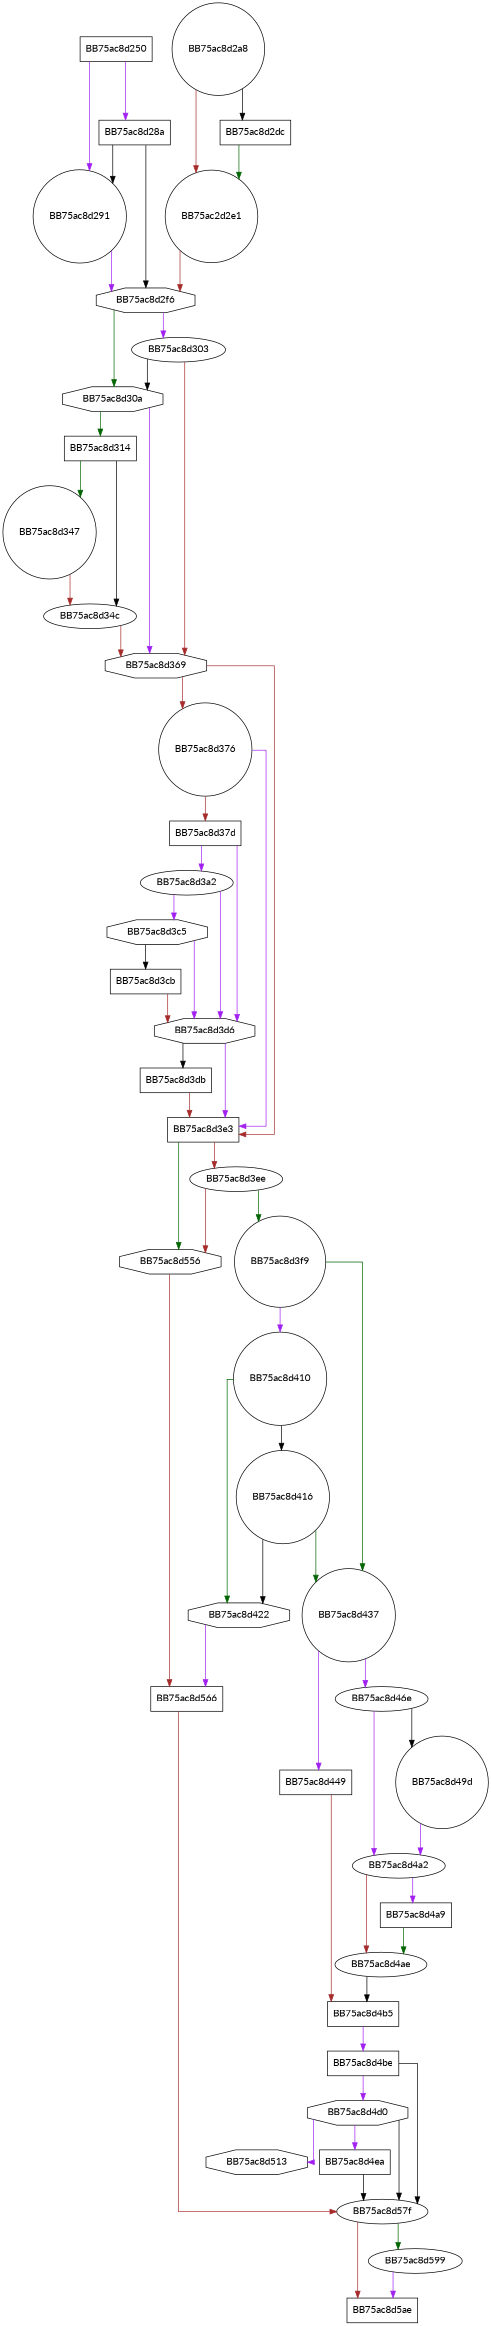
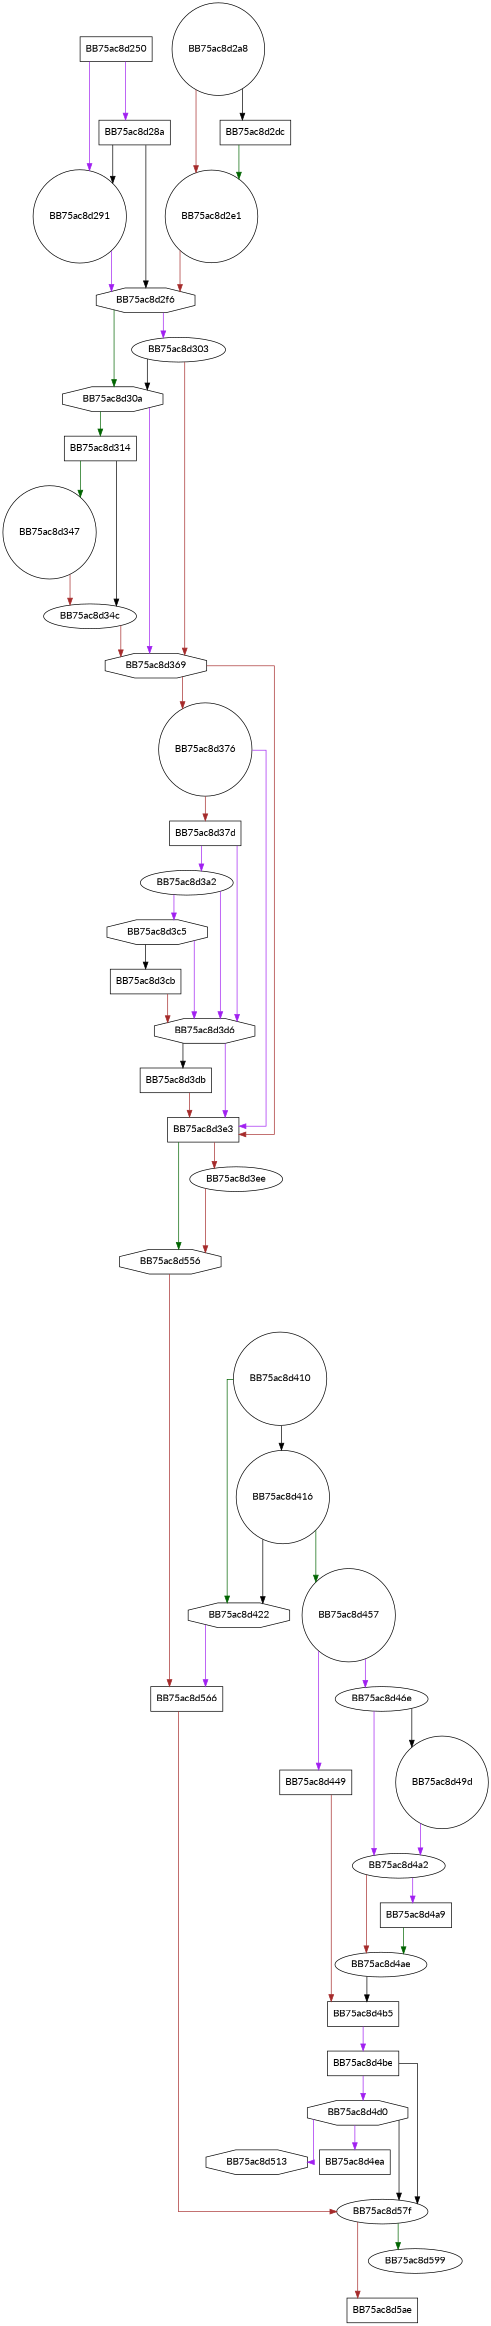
node "BB75ac2d2e1": label "BB75ac2d2e1" -> "BB75ac8d2e1"
node "BB75ac8d3f9": removed
node "BB75ac8d437": label "BB75ac8d437" -> "BB75ac8d457"
edge "BB75ac8d4ea" -> "BB75ac8d57f": removed
edge "BB75ac8d599" -> "BB75ac8d5ae": removed
